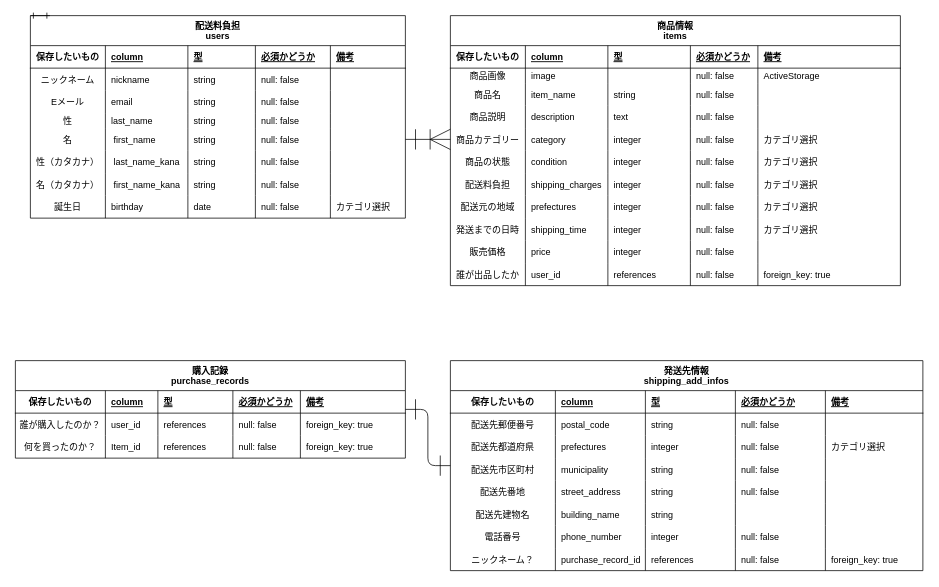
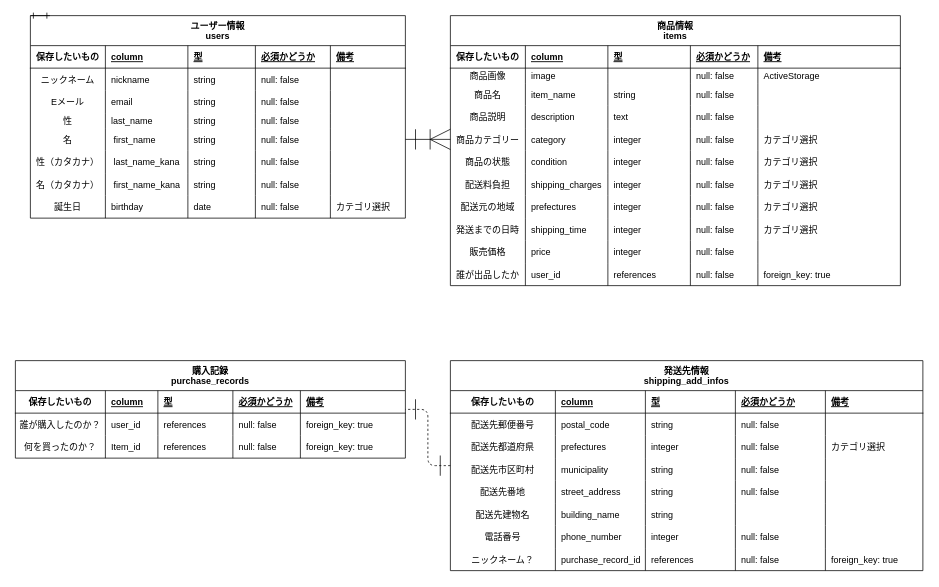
node "配送料負担 users": label "配送料負担 users" -> "ユーザー情報 users"
edge "購入記録 purchase_records" -- "発送先情報 shipping_add_infos": style solid -> dashed
